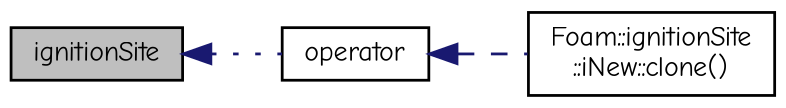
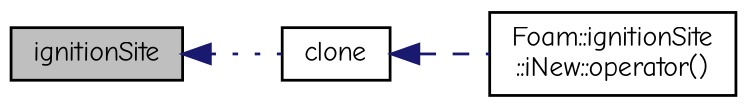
node "operator": label "operator" -> "clone"
node "Foam::ignitionSite ::iNew::clone()": label "Foam::ignitionSite ::iNew::clone()" -> "Foam::ignitionSite ::iNew::operator()"
